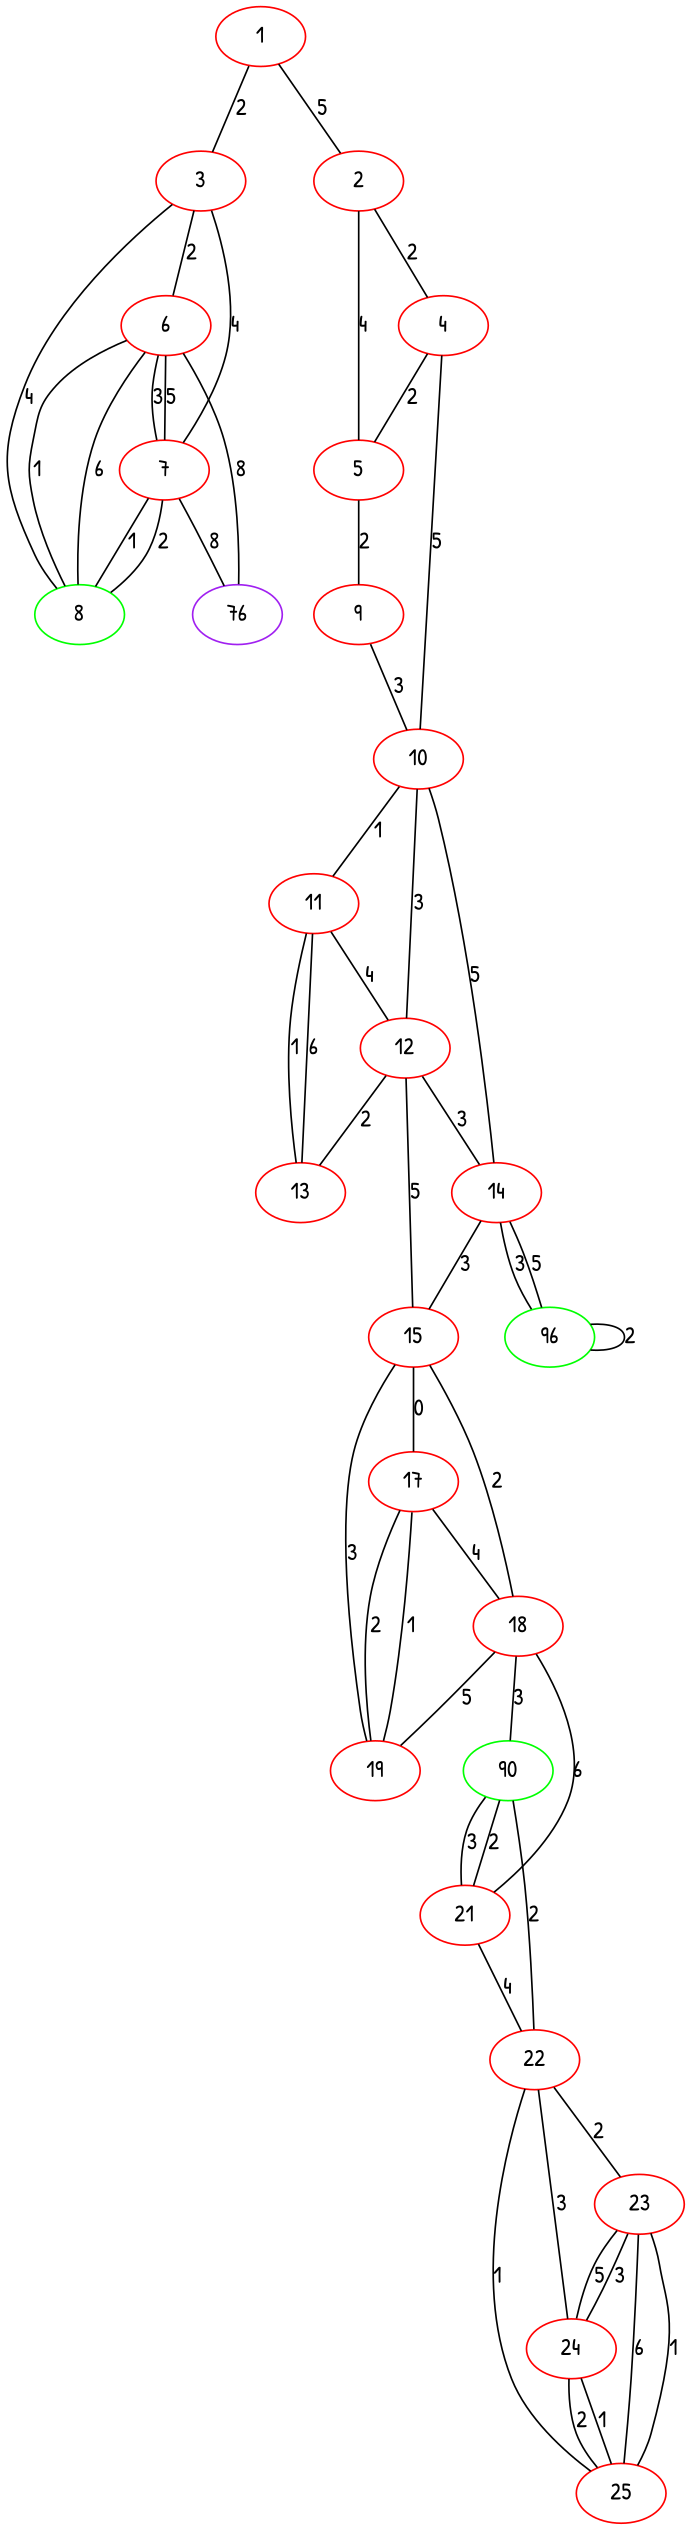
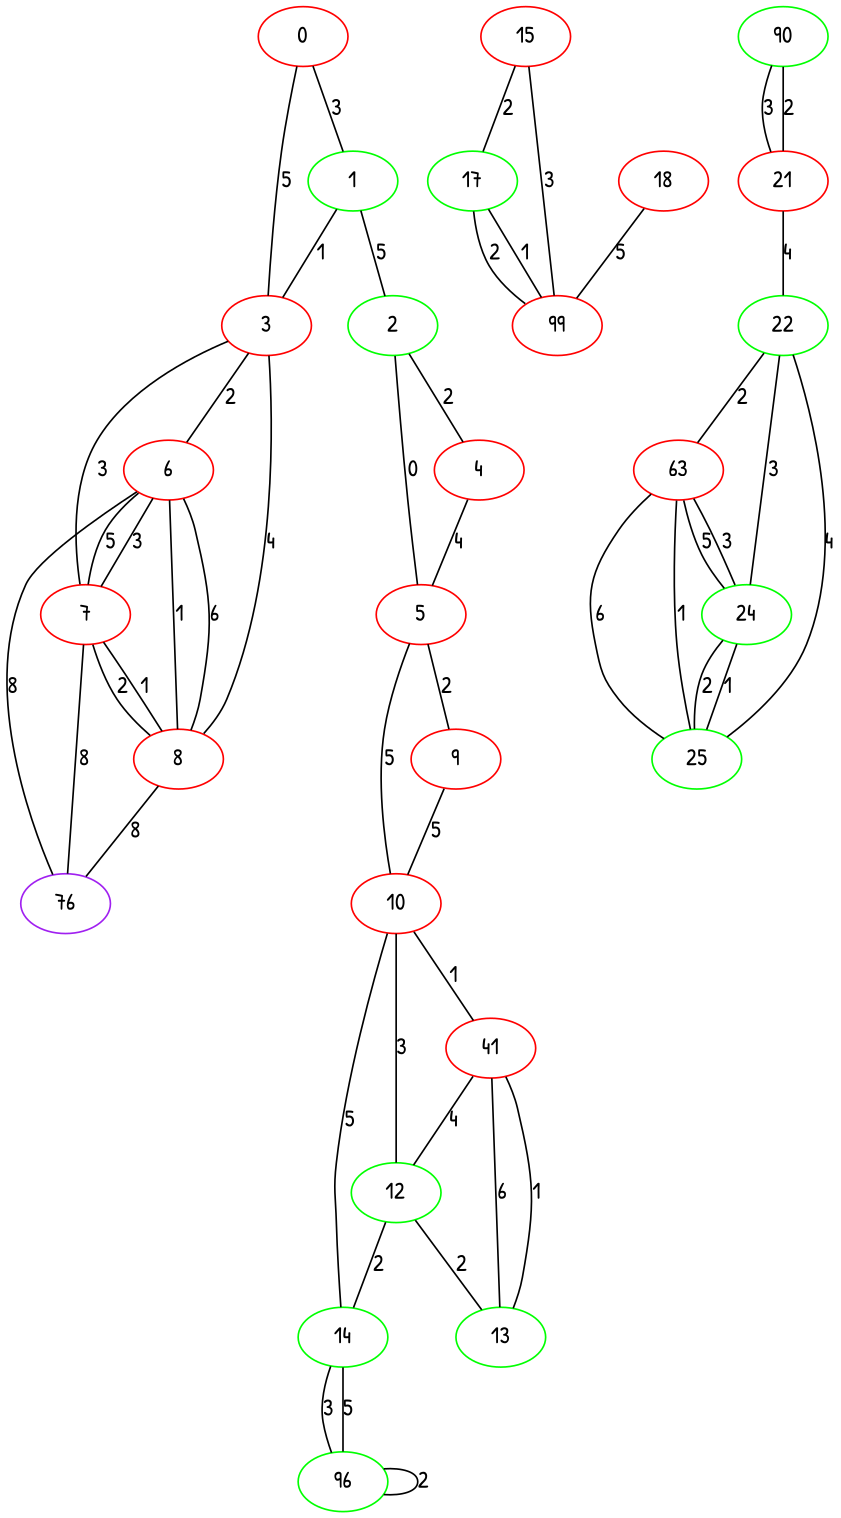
node "1": color red -> green
node "0": added
edge "1" -- "3": label "2" -> "1"
node "2": color red -> green
edge "3" -- "7": label "4" -> "3"
edge "2" -- "5": label "4" -> "0"
edge "4" -- "5": label "2" -> "4"
edge "4" -- "10": now "5" -- "10"
node "8": color green -> red
edge "9" -- "10": label "3" -> "5"
edge "8" -- "76": added, label "8"
node "11": label "11" -> "41"
node "12": color red -> green
edge "12" -- "14": label "3" -> "2"
node "13": color red -> green
edge "12" -- "15": removed, label "5"
node "14": color red -> green
edge "14" -- "15": removed, label "3"
edge "15" -- "17": label "0" -> "2"
edge "15" -- "18": removed, label "2"
node "17": color red -> green
edge "17" -- "18": removed, label "4"
edge "18" -- "90": removed, label "3"
node "19": label "19" -> "99"
edge "18" -- "21": removed, label "6"
edge "90" -- "22": removed, label "2"
node "22": color red -> green
node "23": label "23" -> "63"
edge "22" -- "25": label "1" -> "4"
node "24": color red -> green
node "25": color red -> green
